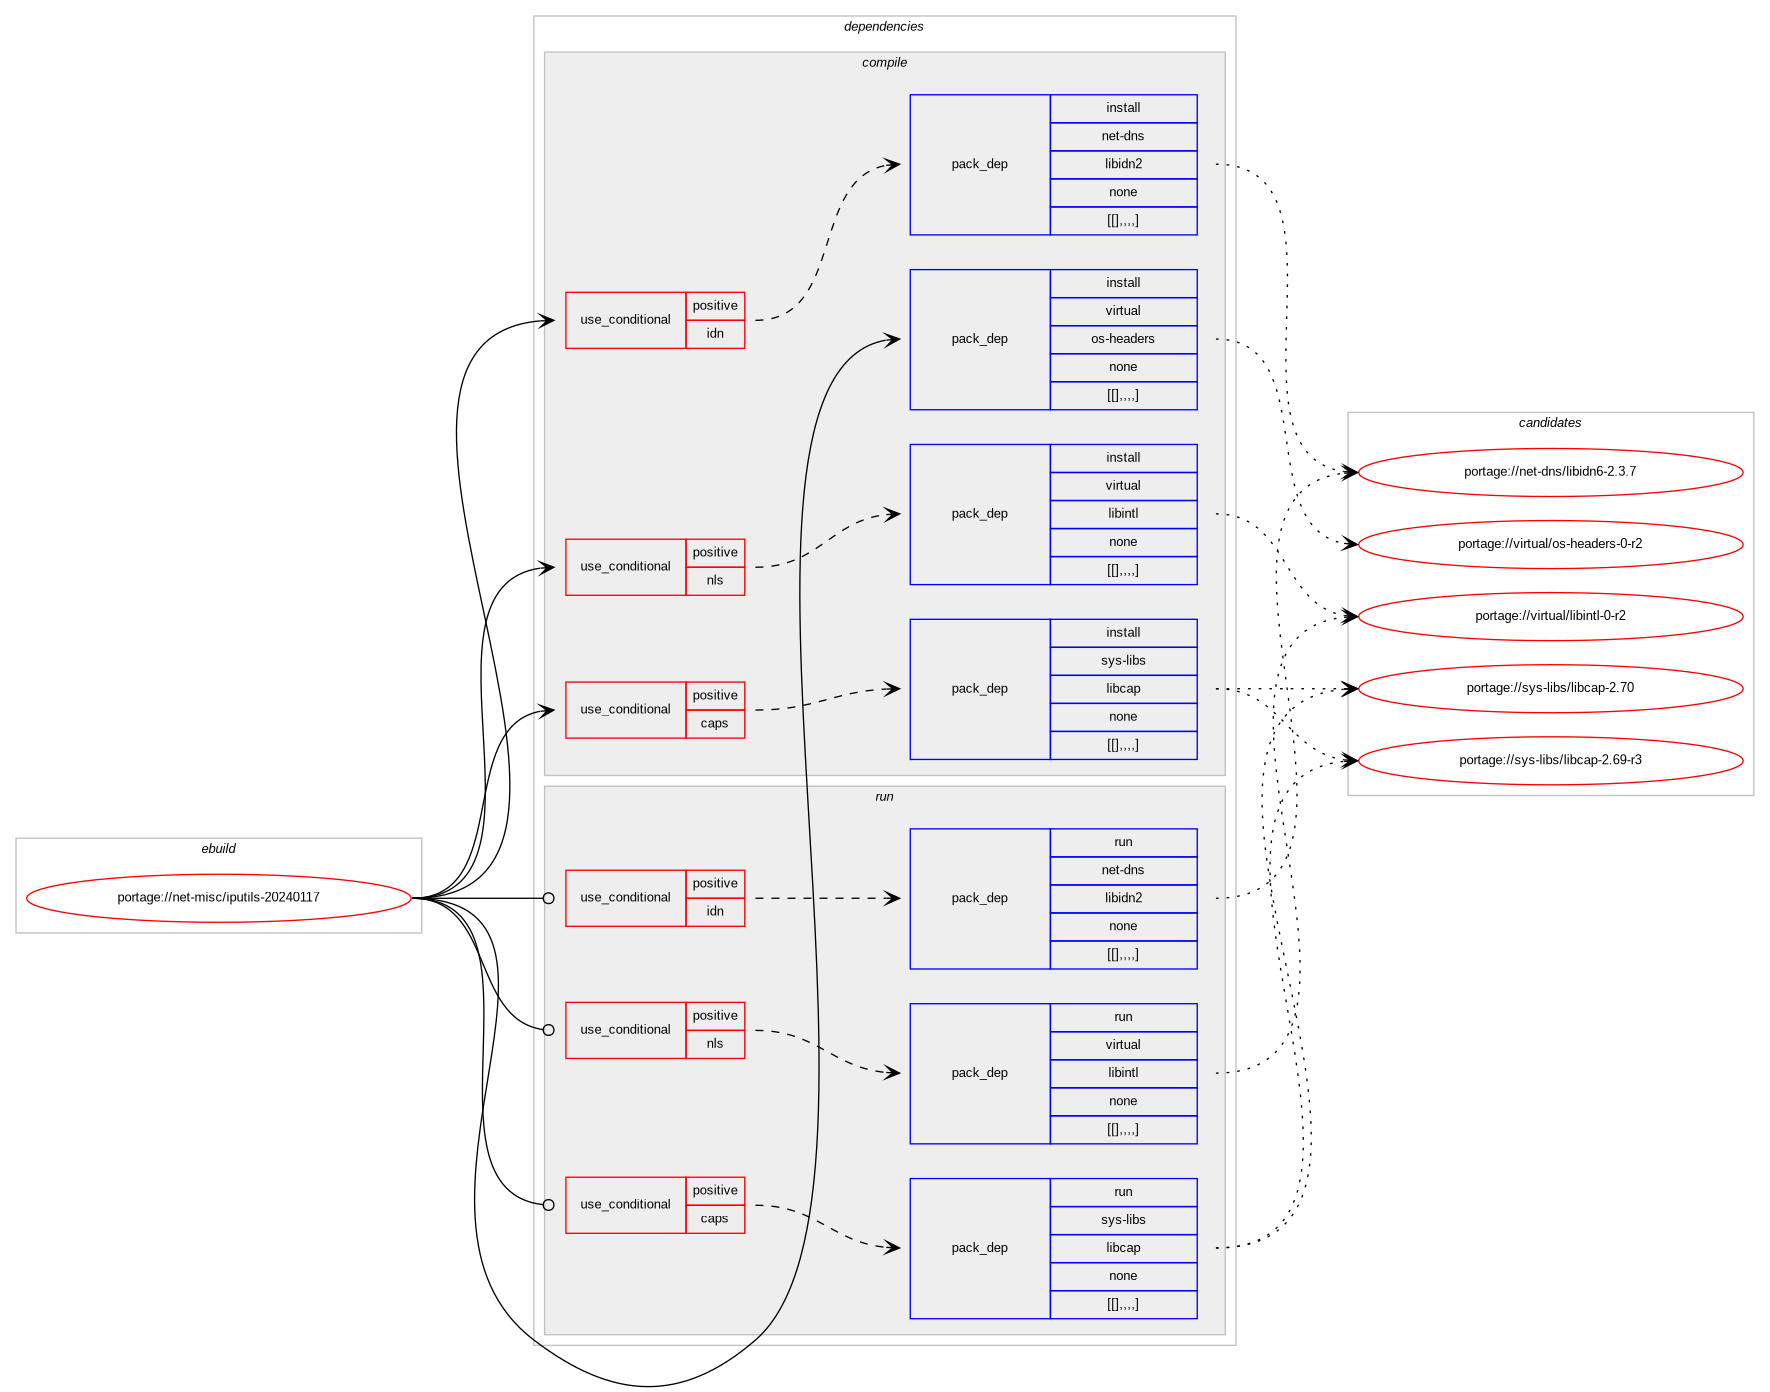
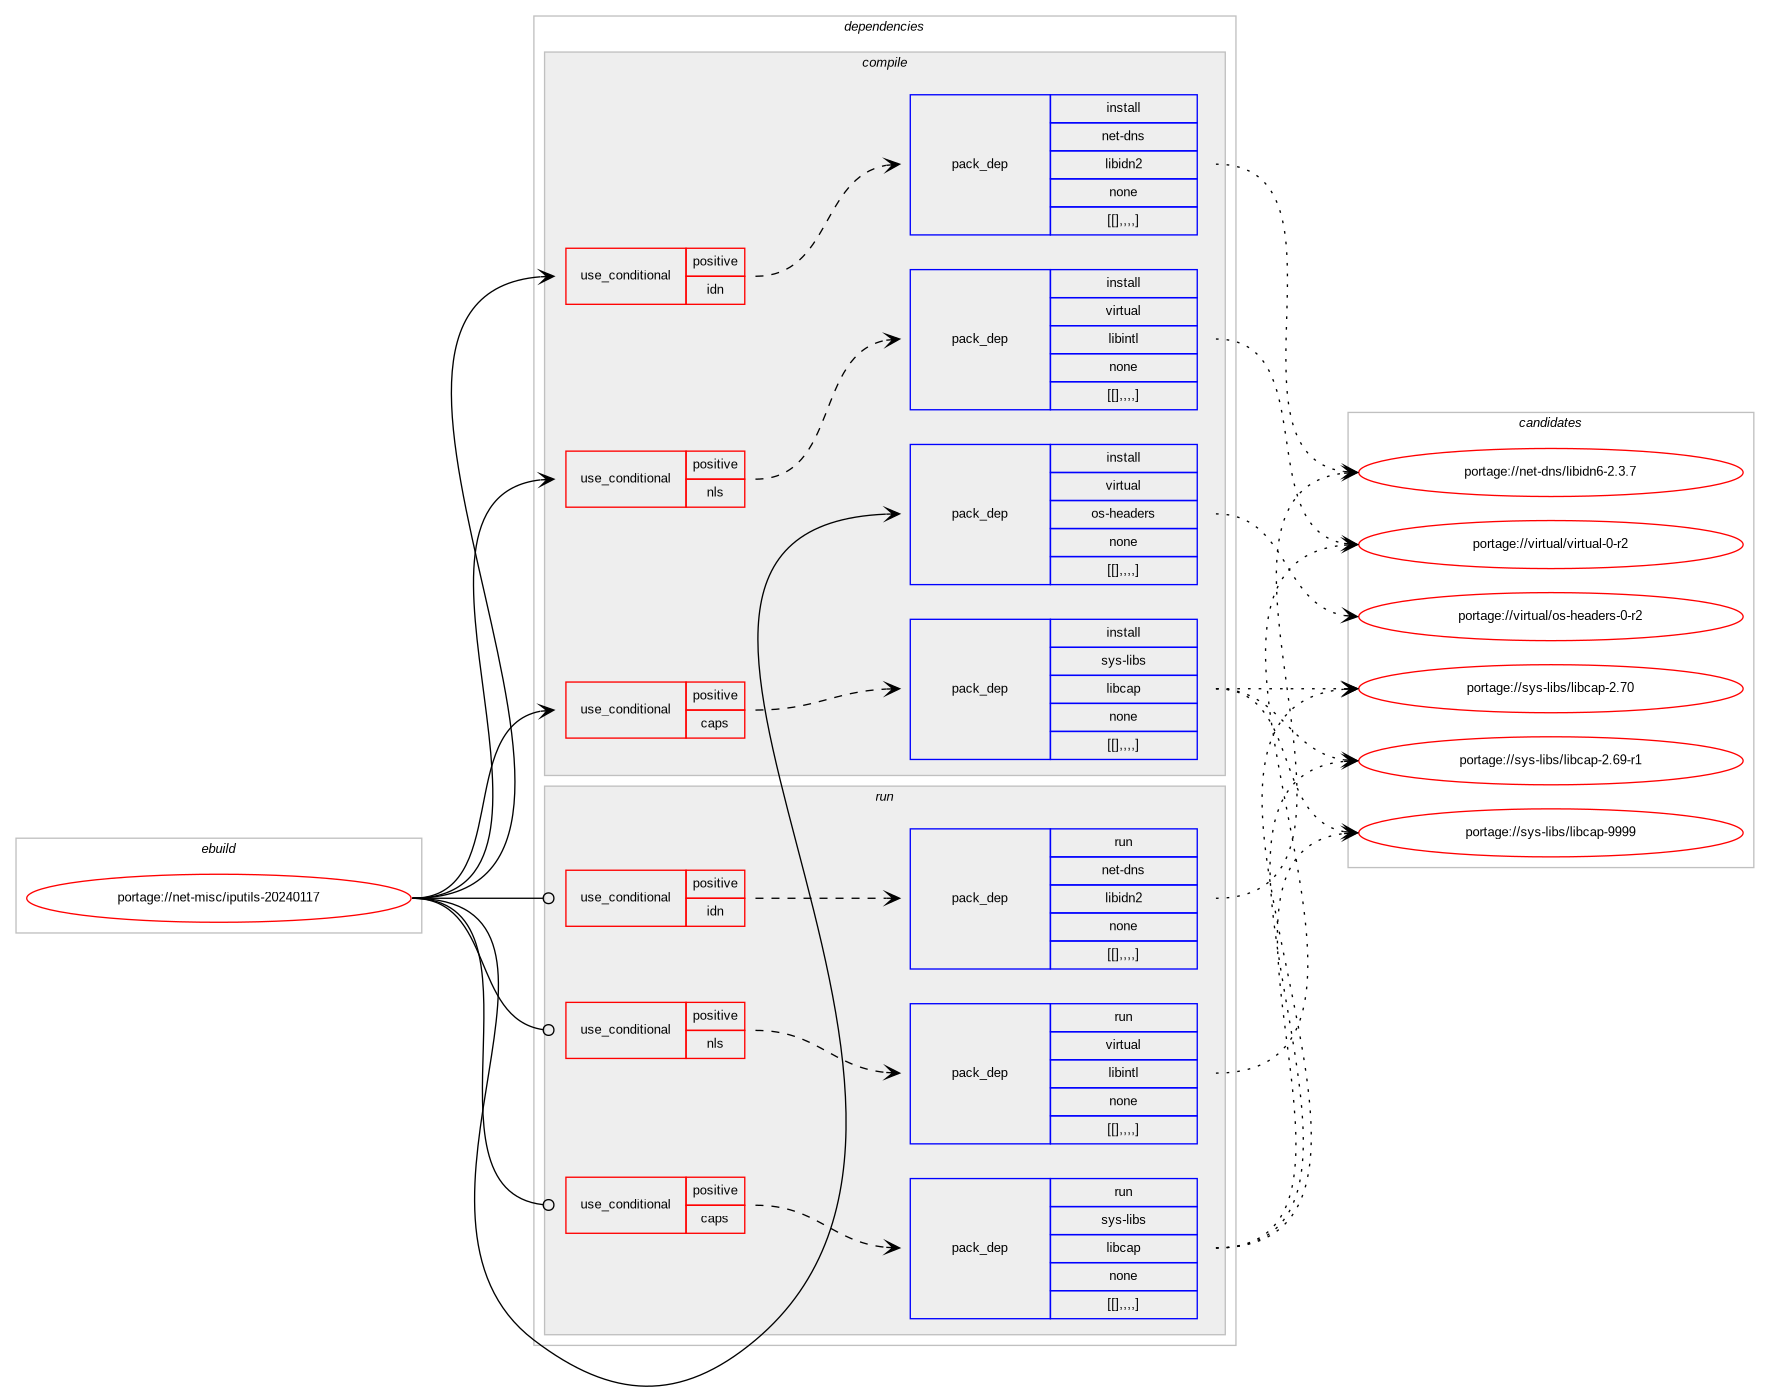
node "portage://virtual/libintl-0-r2": label "portage://virtual/libintl-0-r2" -> "portage://virtual/virtual-0-r2"
node "portage://sys-libs/libcap-2.69-r3": label "portage://sys-libs/libcap-2.69-r3" -> "portage://sys-libs/libcap-2.69-r1"
node "portage://sys-libs/libcap-9999": added
